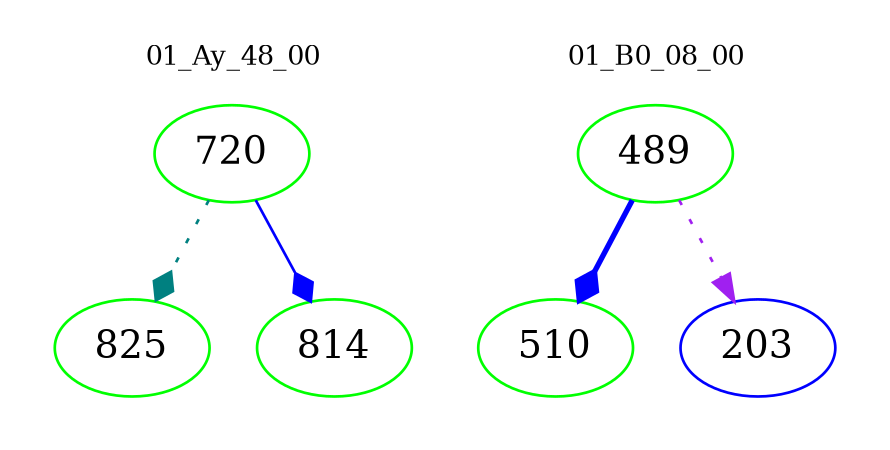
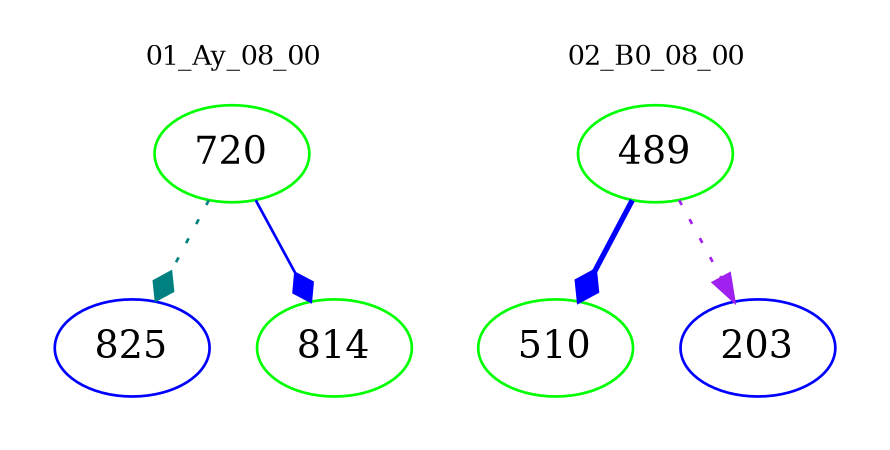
cluster "01_Ay_48_00": label "01_Ay_48_00" -> "01_Ay_08_00"
cluster "01_B0_08_00": label "01_B0_08_00" -> "02_B0_08_00"
node "825": color green -> blue
